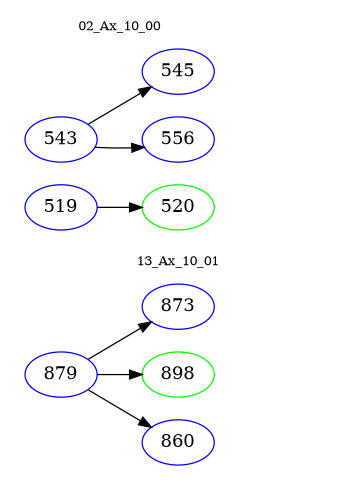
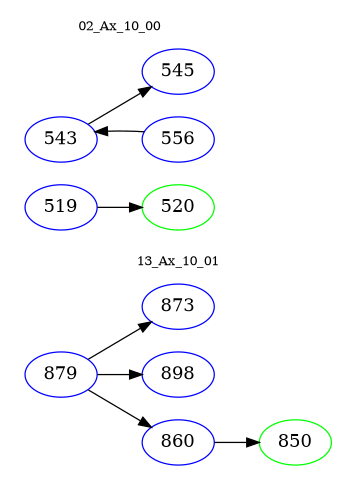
edge "543" -> "556": reversed
node "898": color green -> blue
node "850": added
